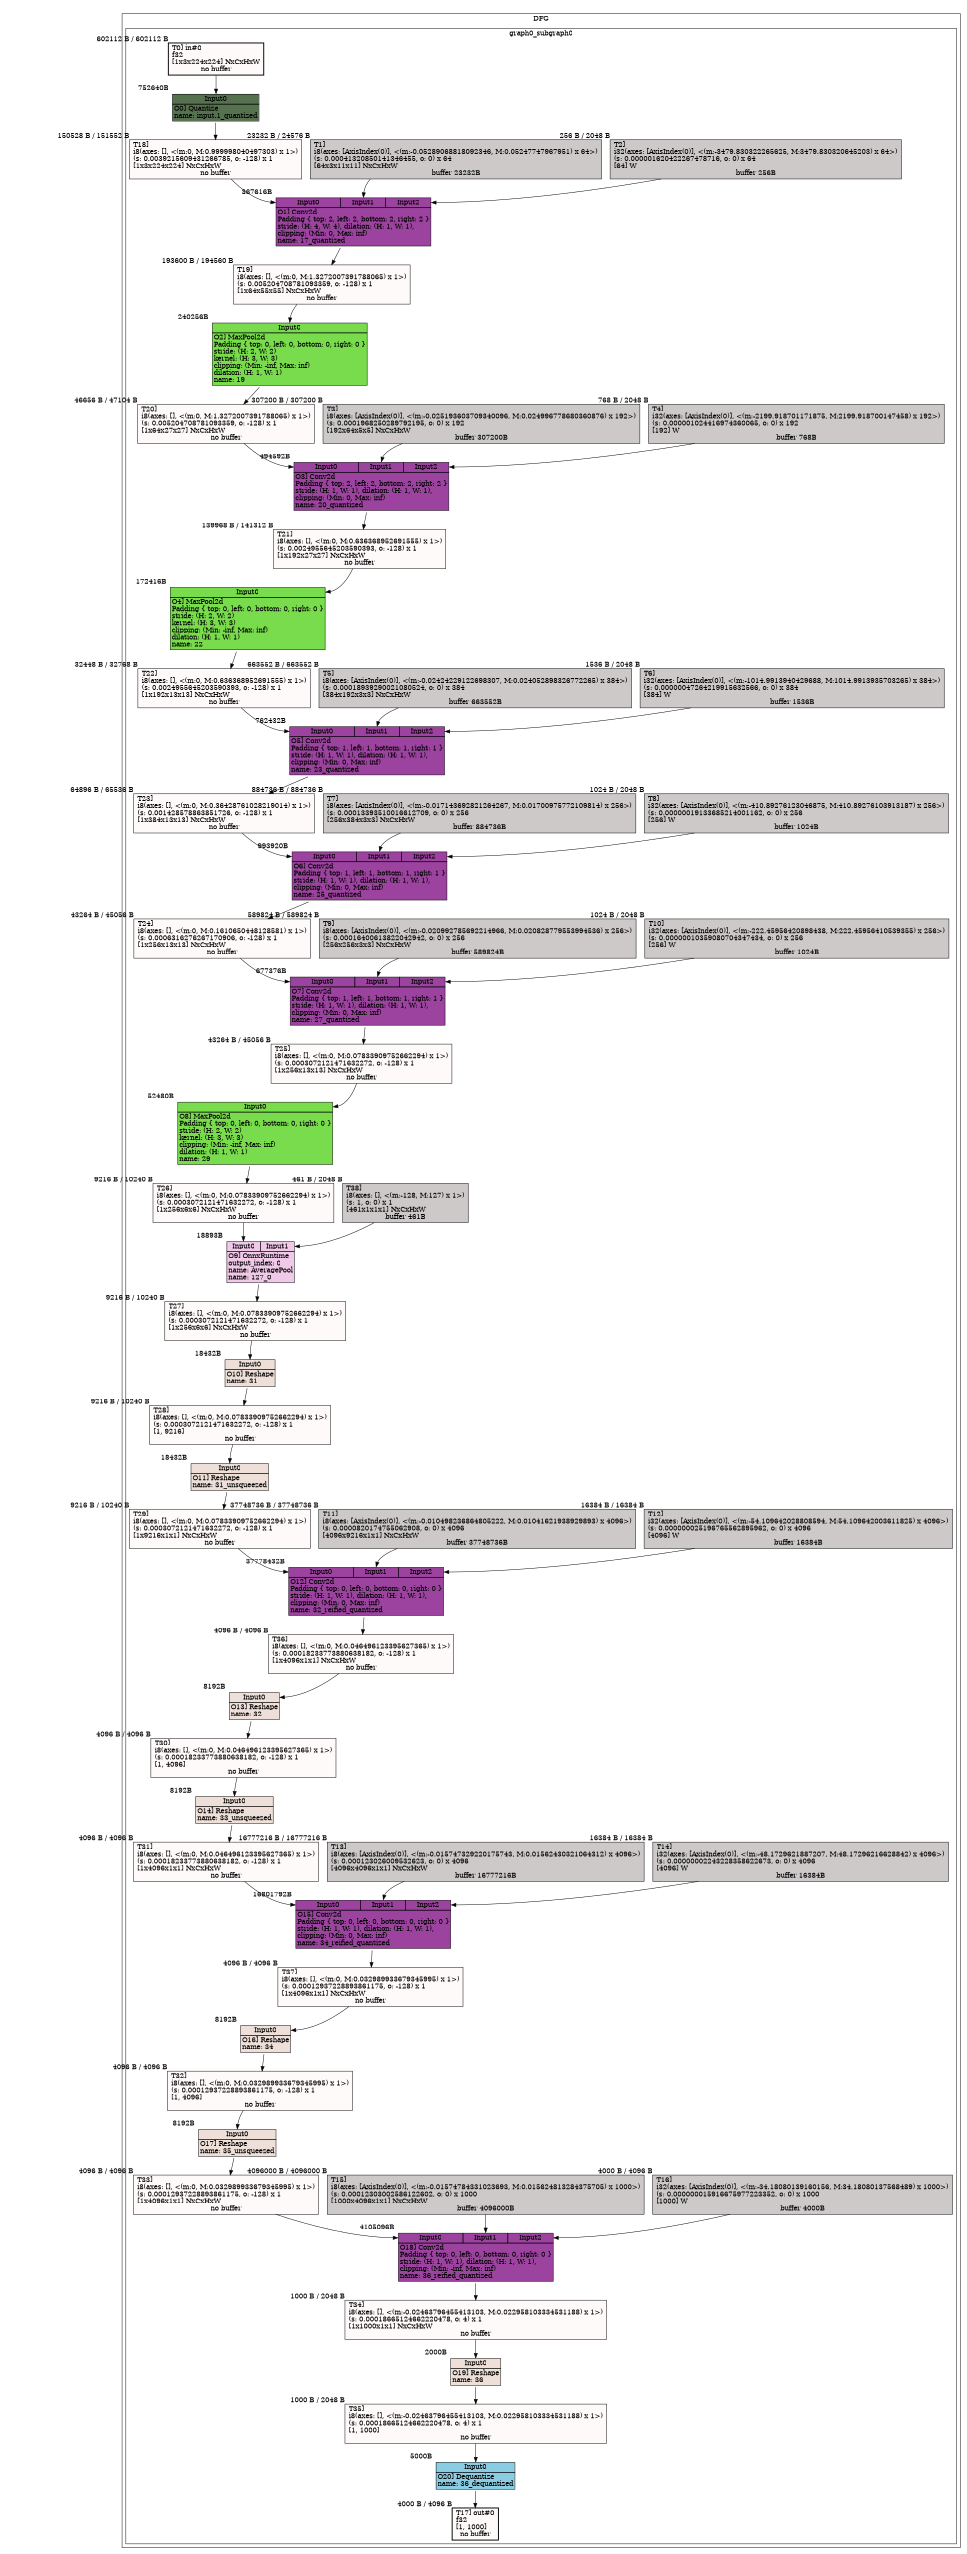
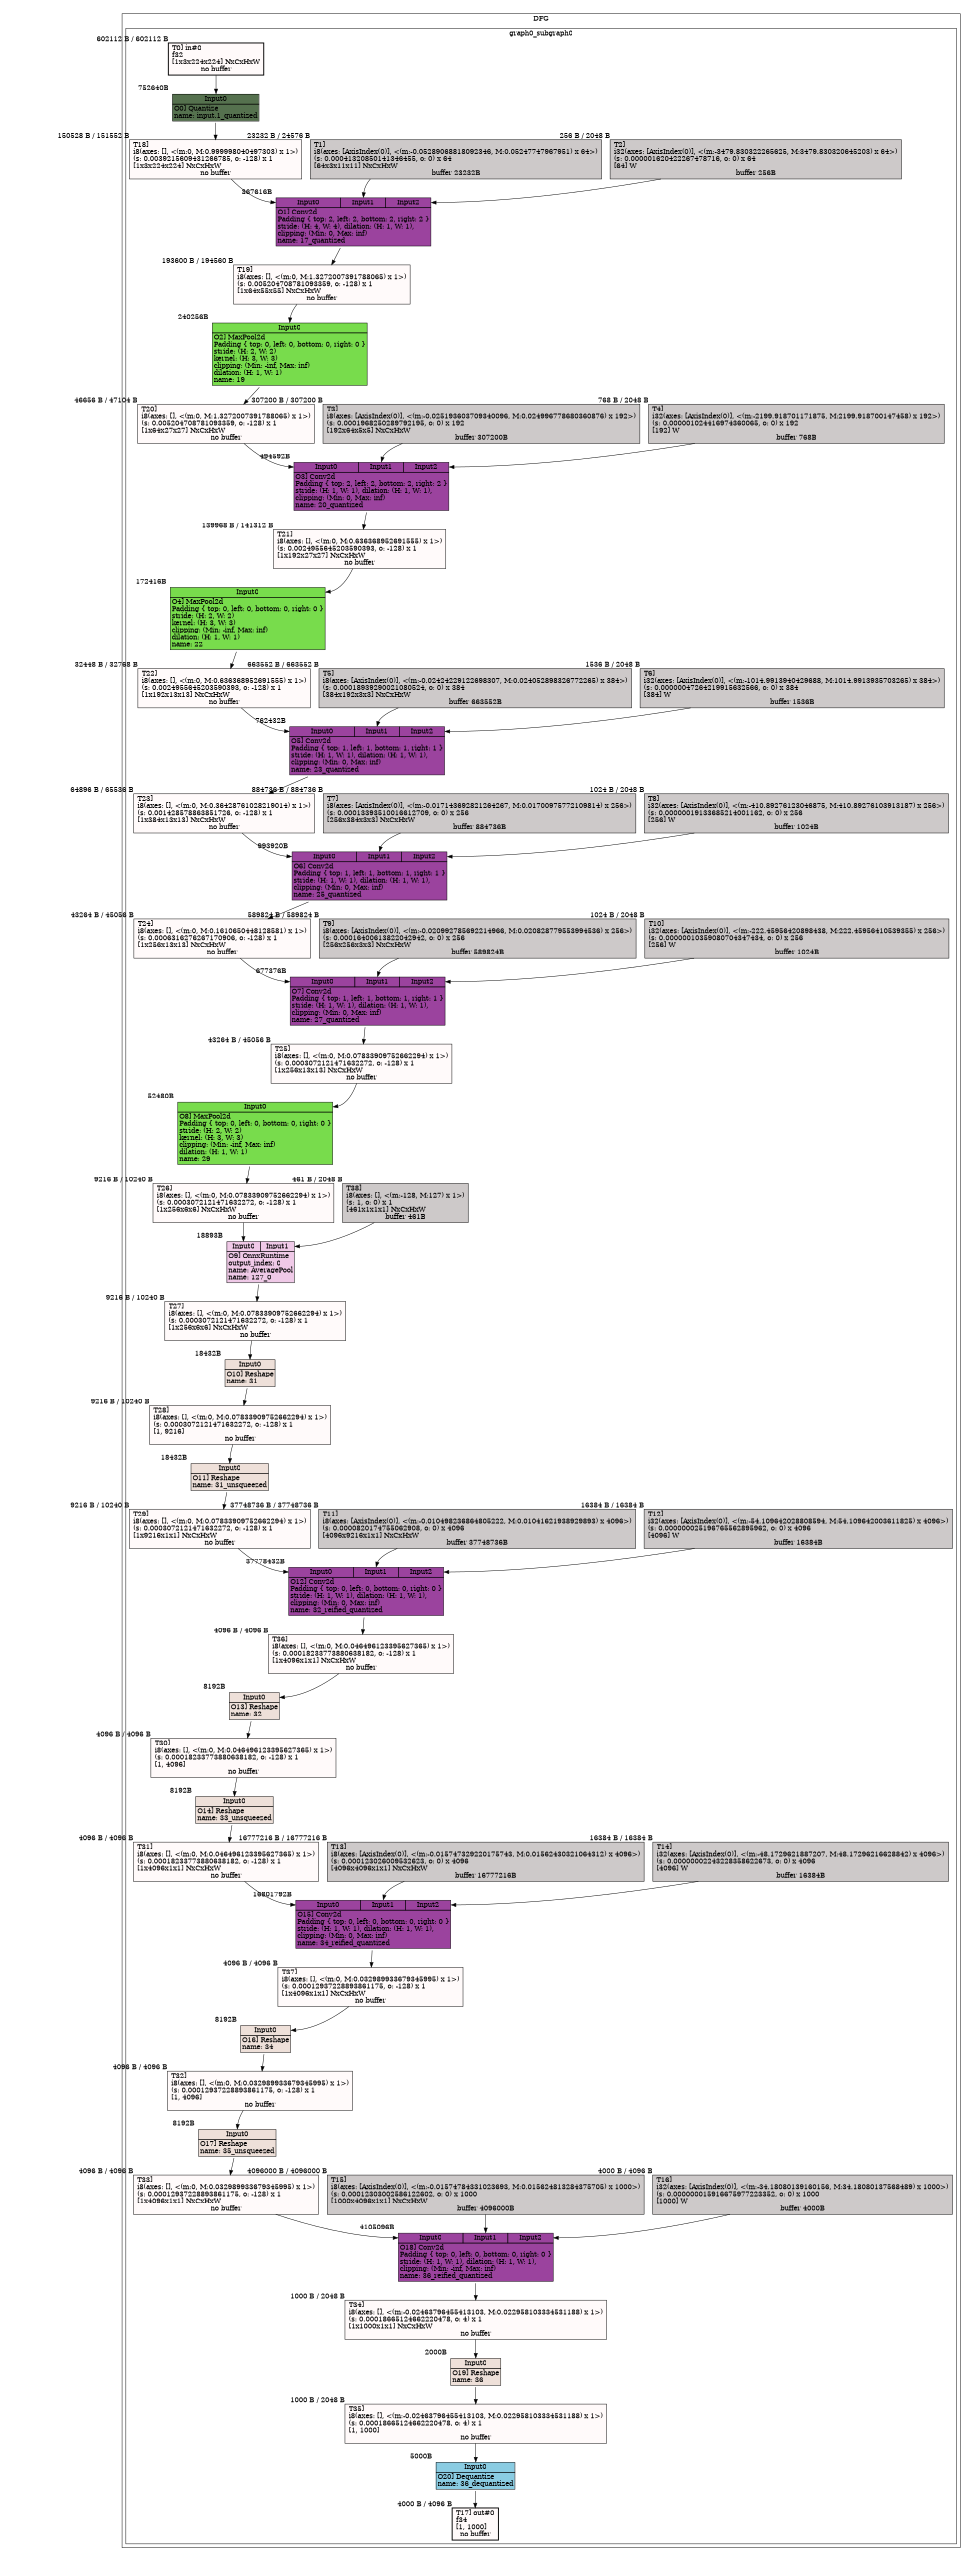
node "T17] out#0 f32 [1, 1000] no buffer 4000 B / 4096 B": label "T17] out#0 f32 [1, 1000] no buffer 4000 B / 4096 B" -> "T17] out#0 f34 [1, 1000] no buffer 4000 B / 4096 B"
